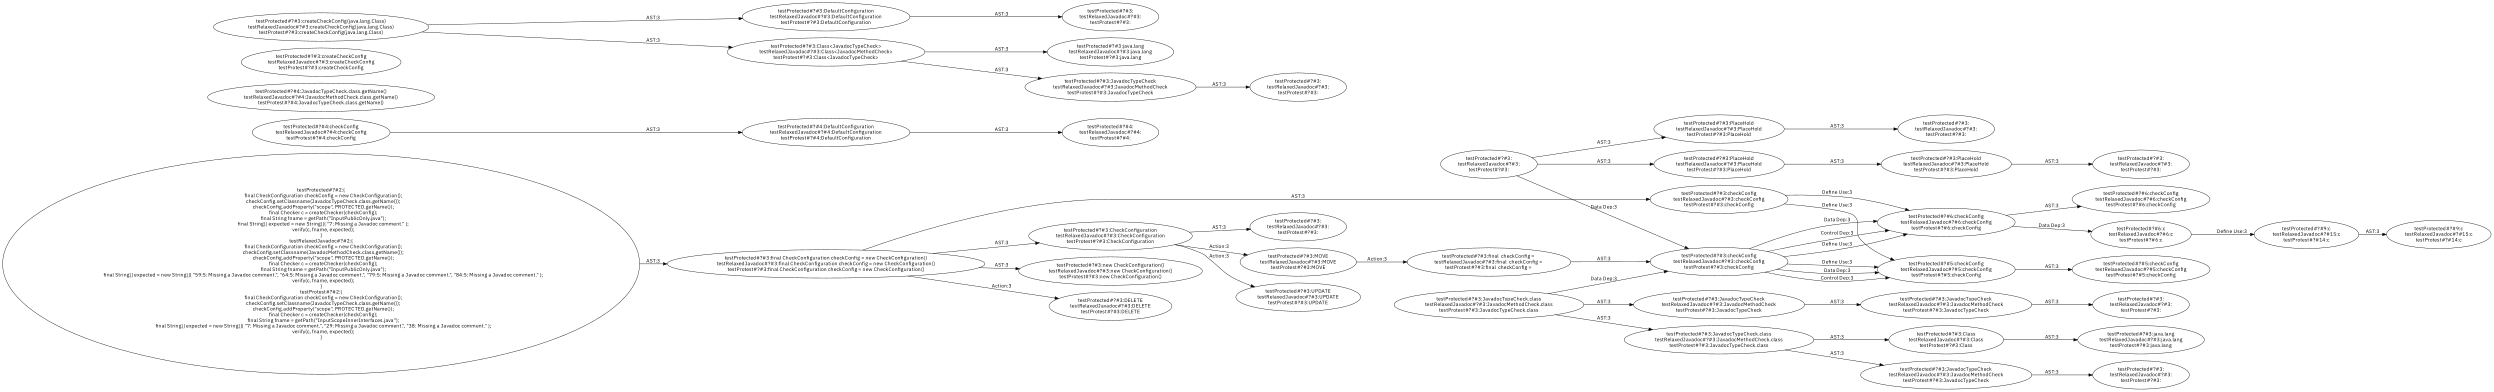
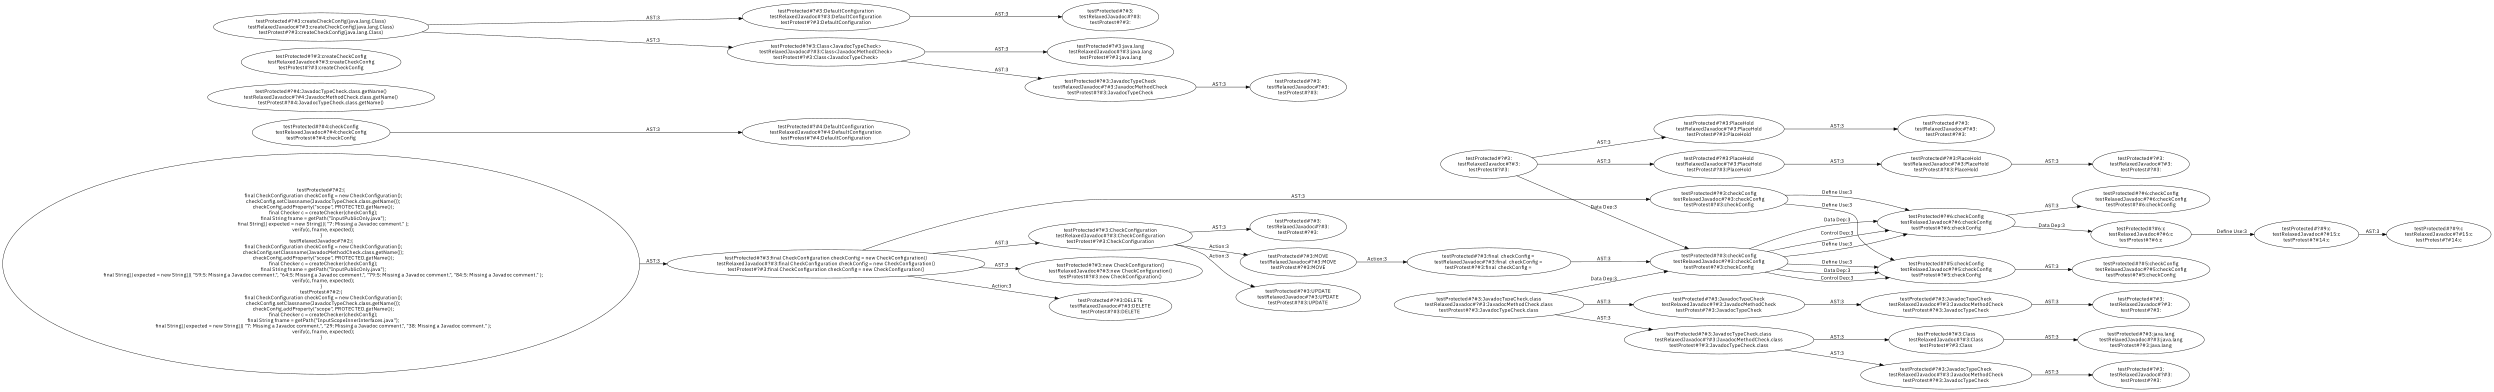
node "testProtected#?#4: testRelaxedJavadoc#?#4: testProtest#?#4:": removed
